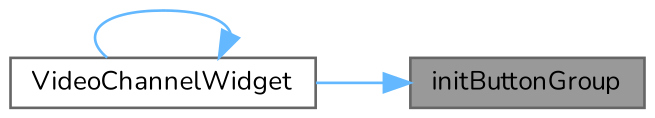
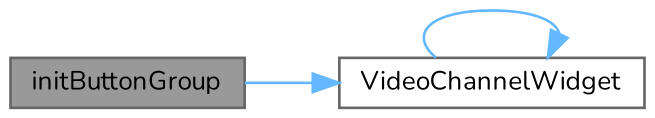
edge "VideoChannelWidget" -> "initButtonGroup": reversed
